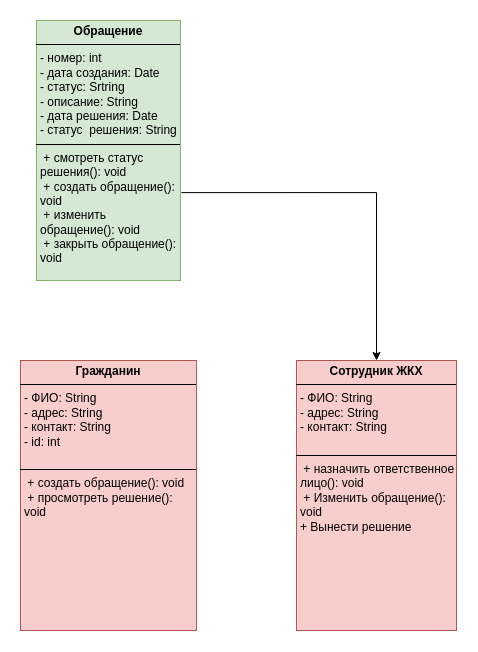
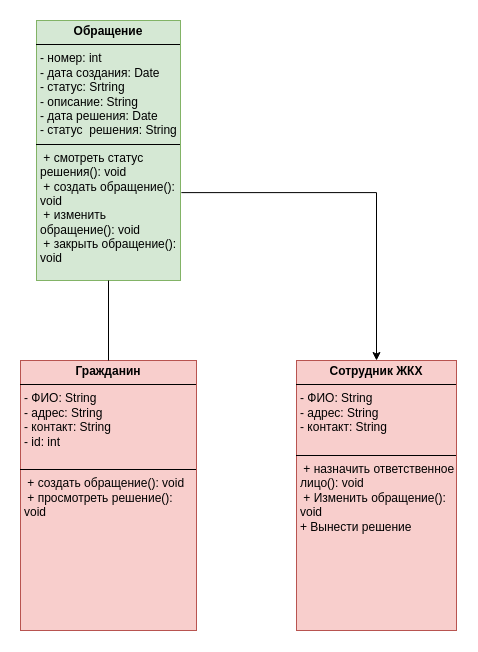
edge "Обращение - номер: int - дата создания: Date - статус: Srtring - описание: String - дата решения: Date - статус решения: String + смотреть статус решения(): void + создать обращение(): void + изменить обращение(): void + закрыть обращение(): void" -- "Гражданин - ФИО: String - адрес: String - контакт: String - id: int + создать обращение(): void + просмотреть решение(): void": added
